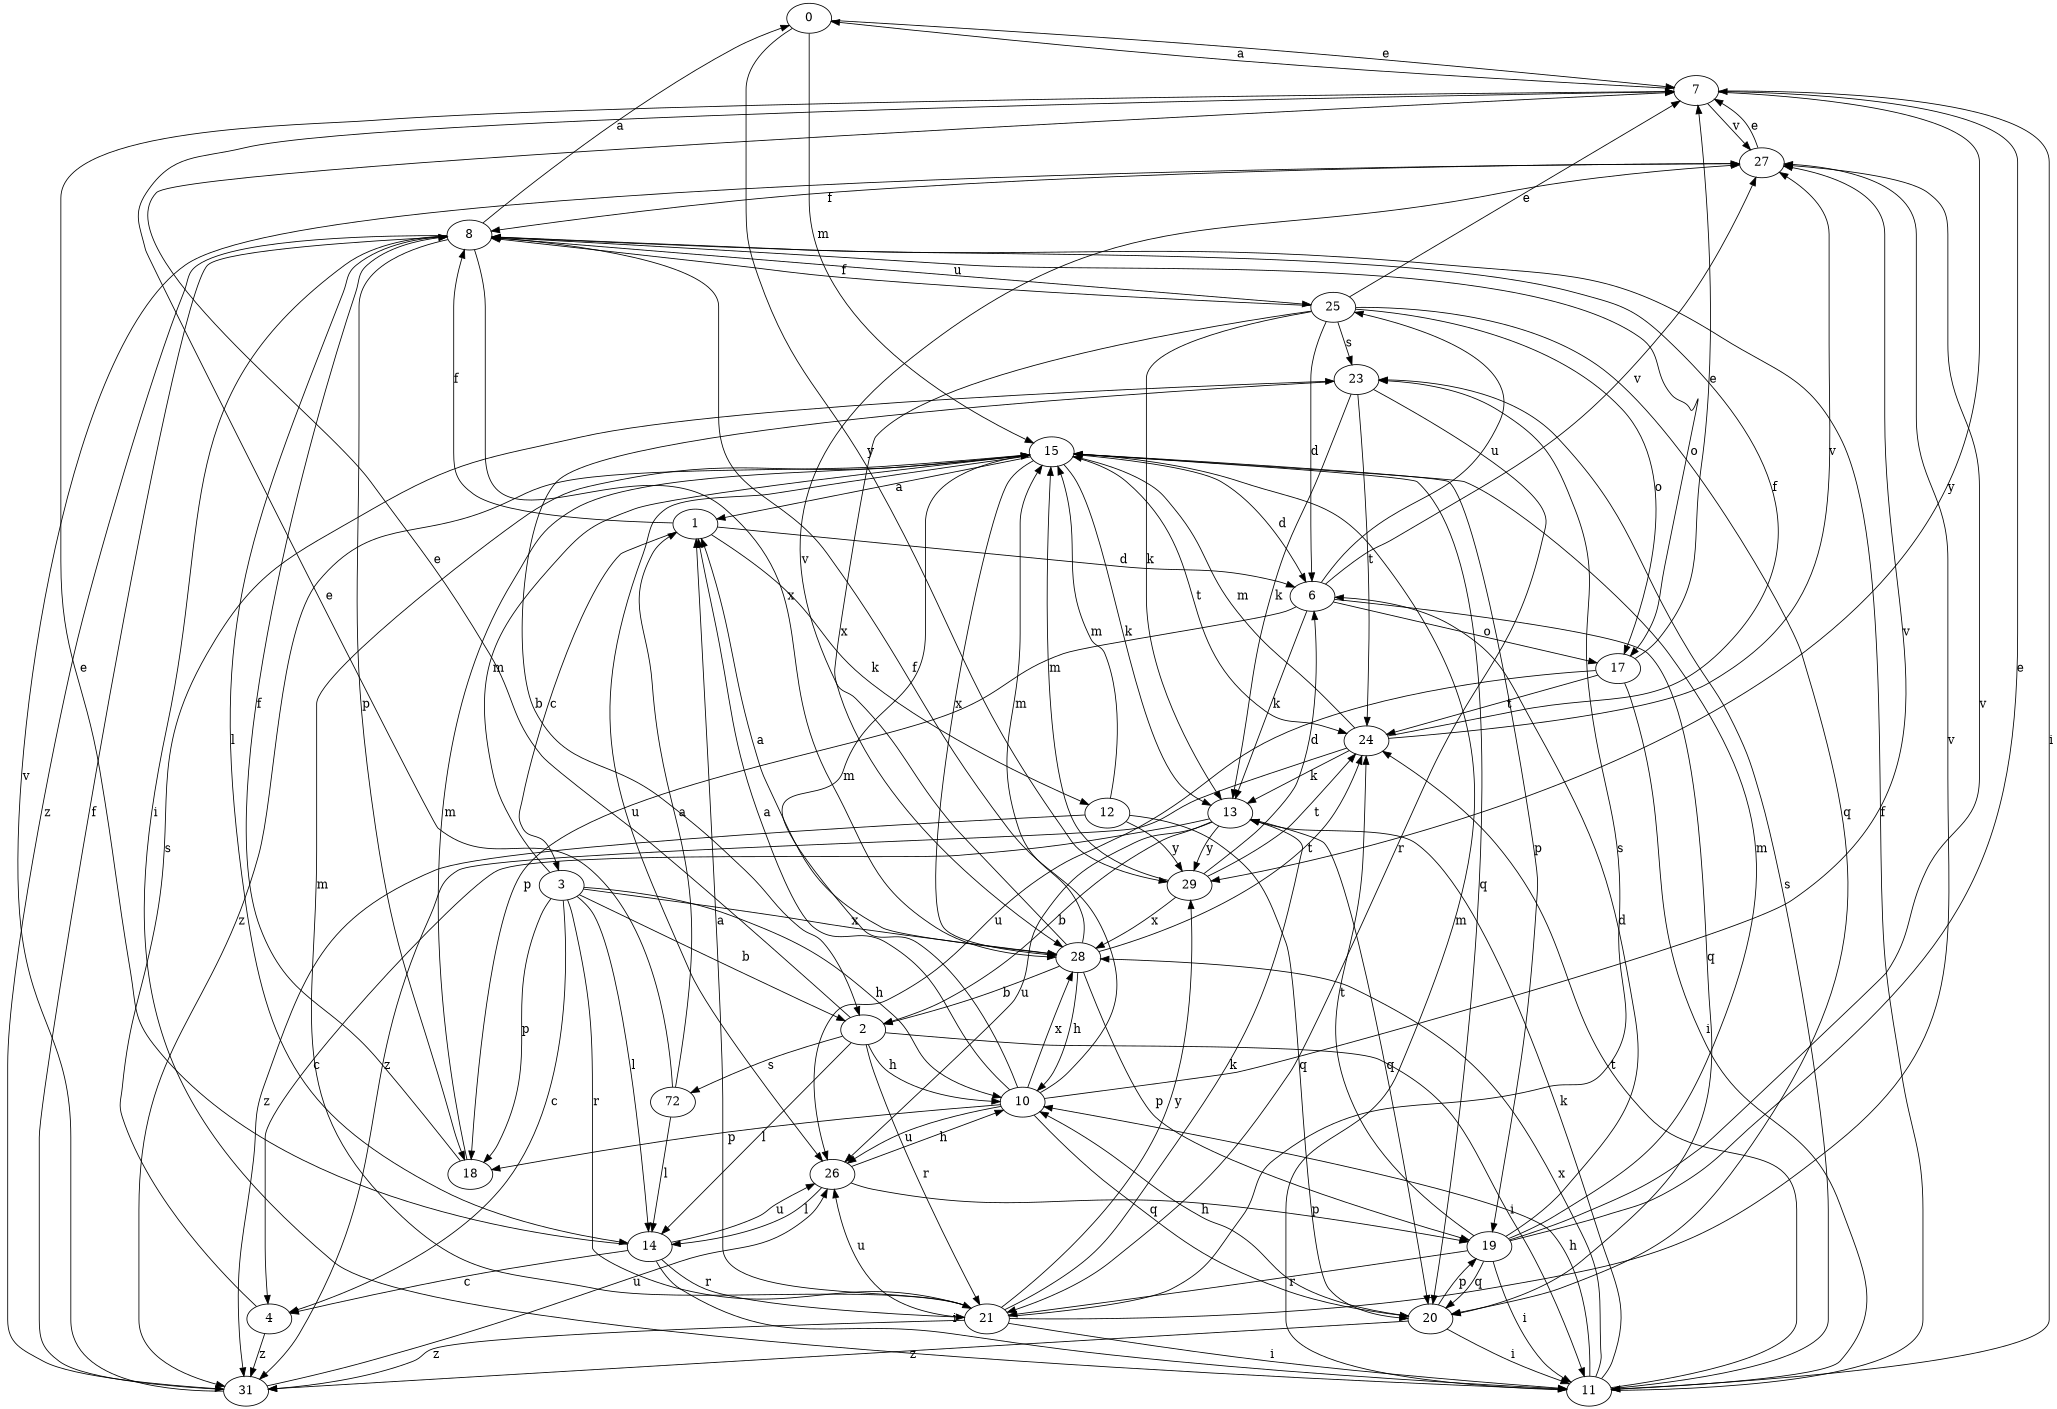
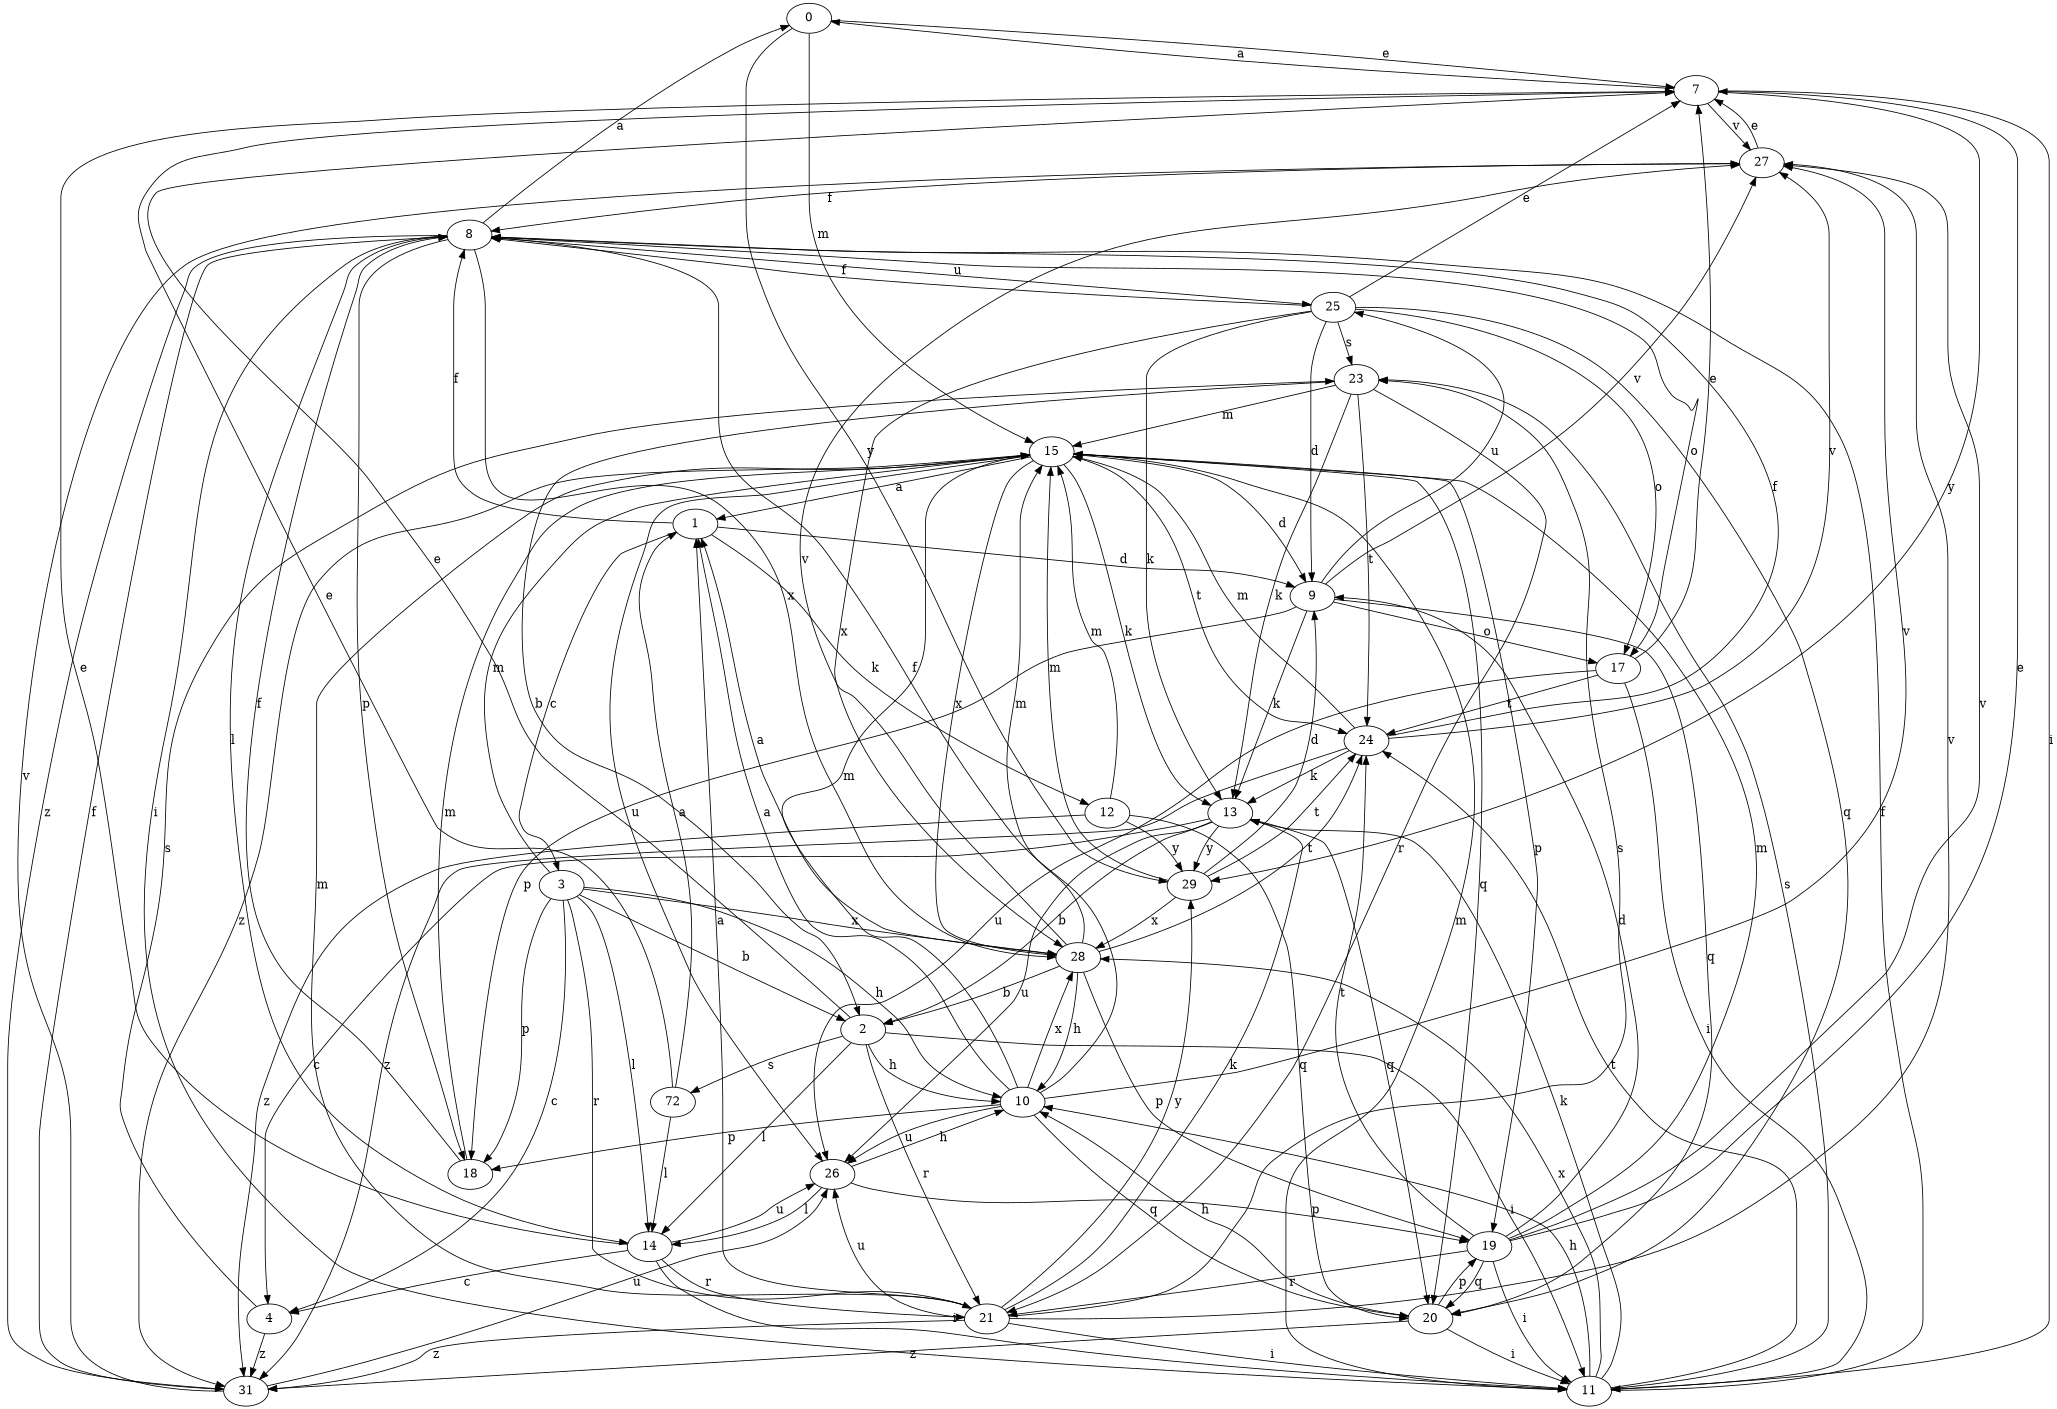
edge "23" -> "15": added, label "m"
node "6": label "6" -> "9"
